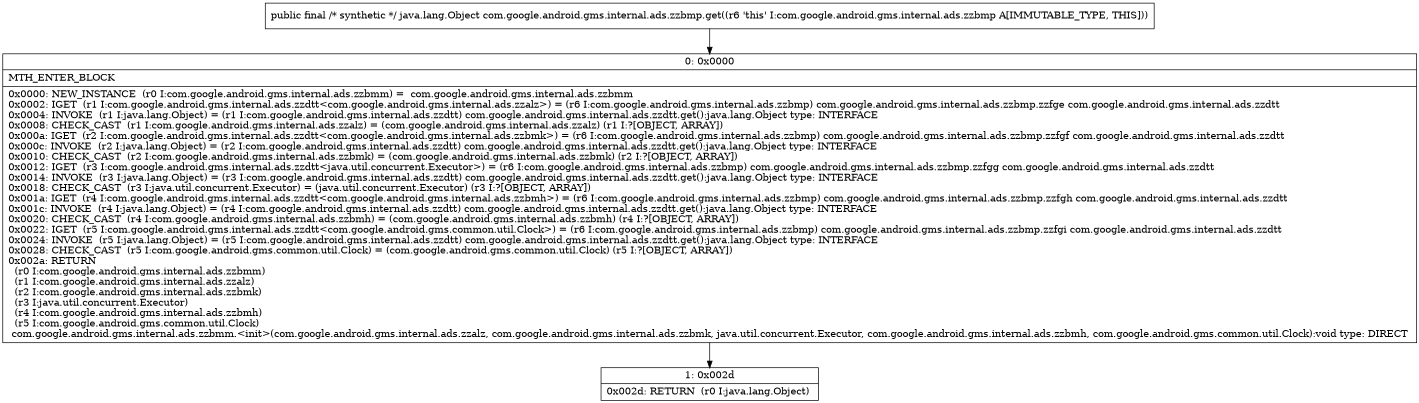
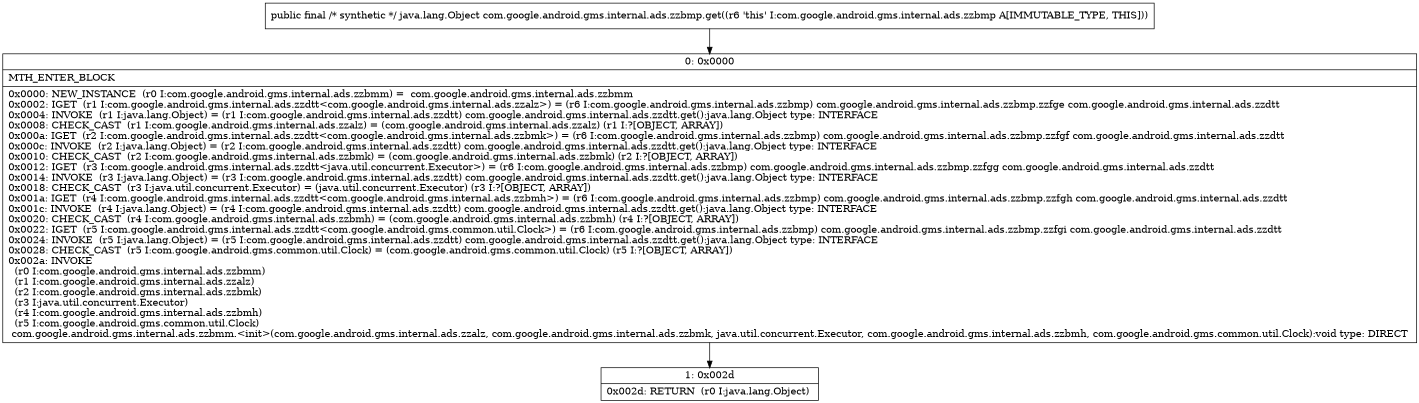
node "0: 0x0000": text "0x002a: RETURN" -> "0x002a: INVOKE"
